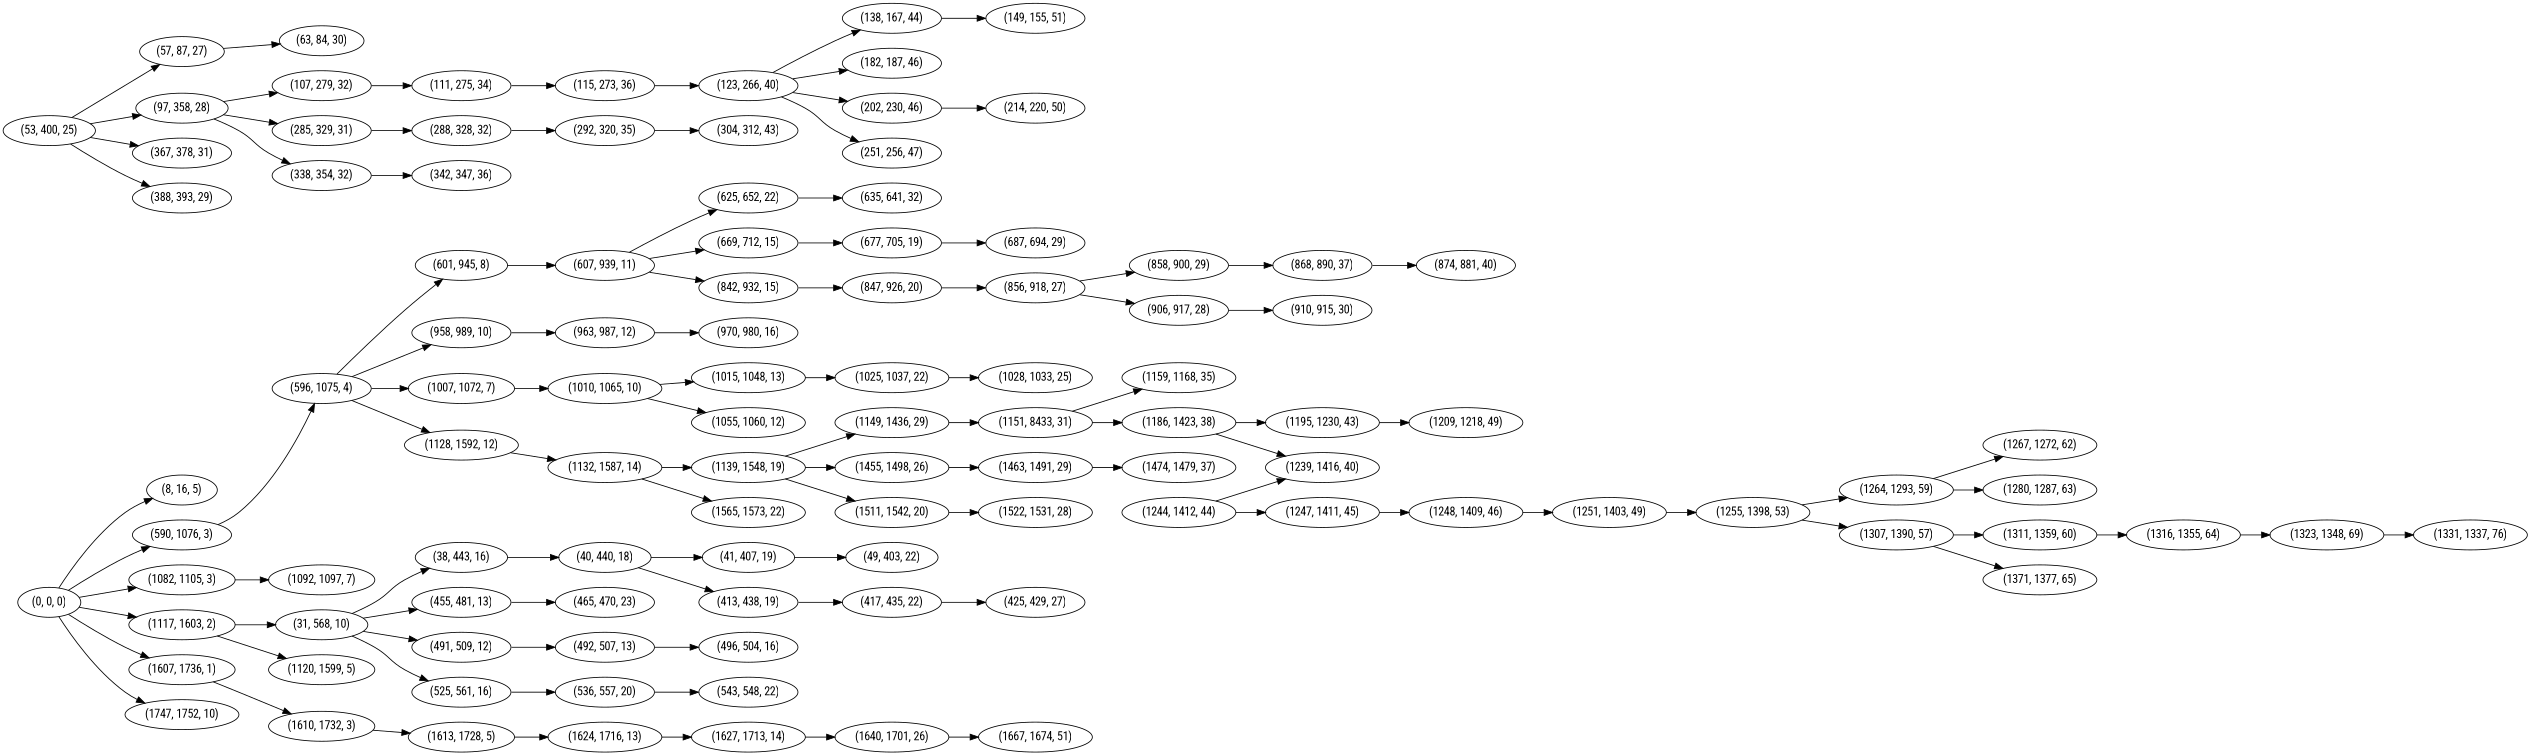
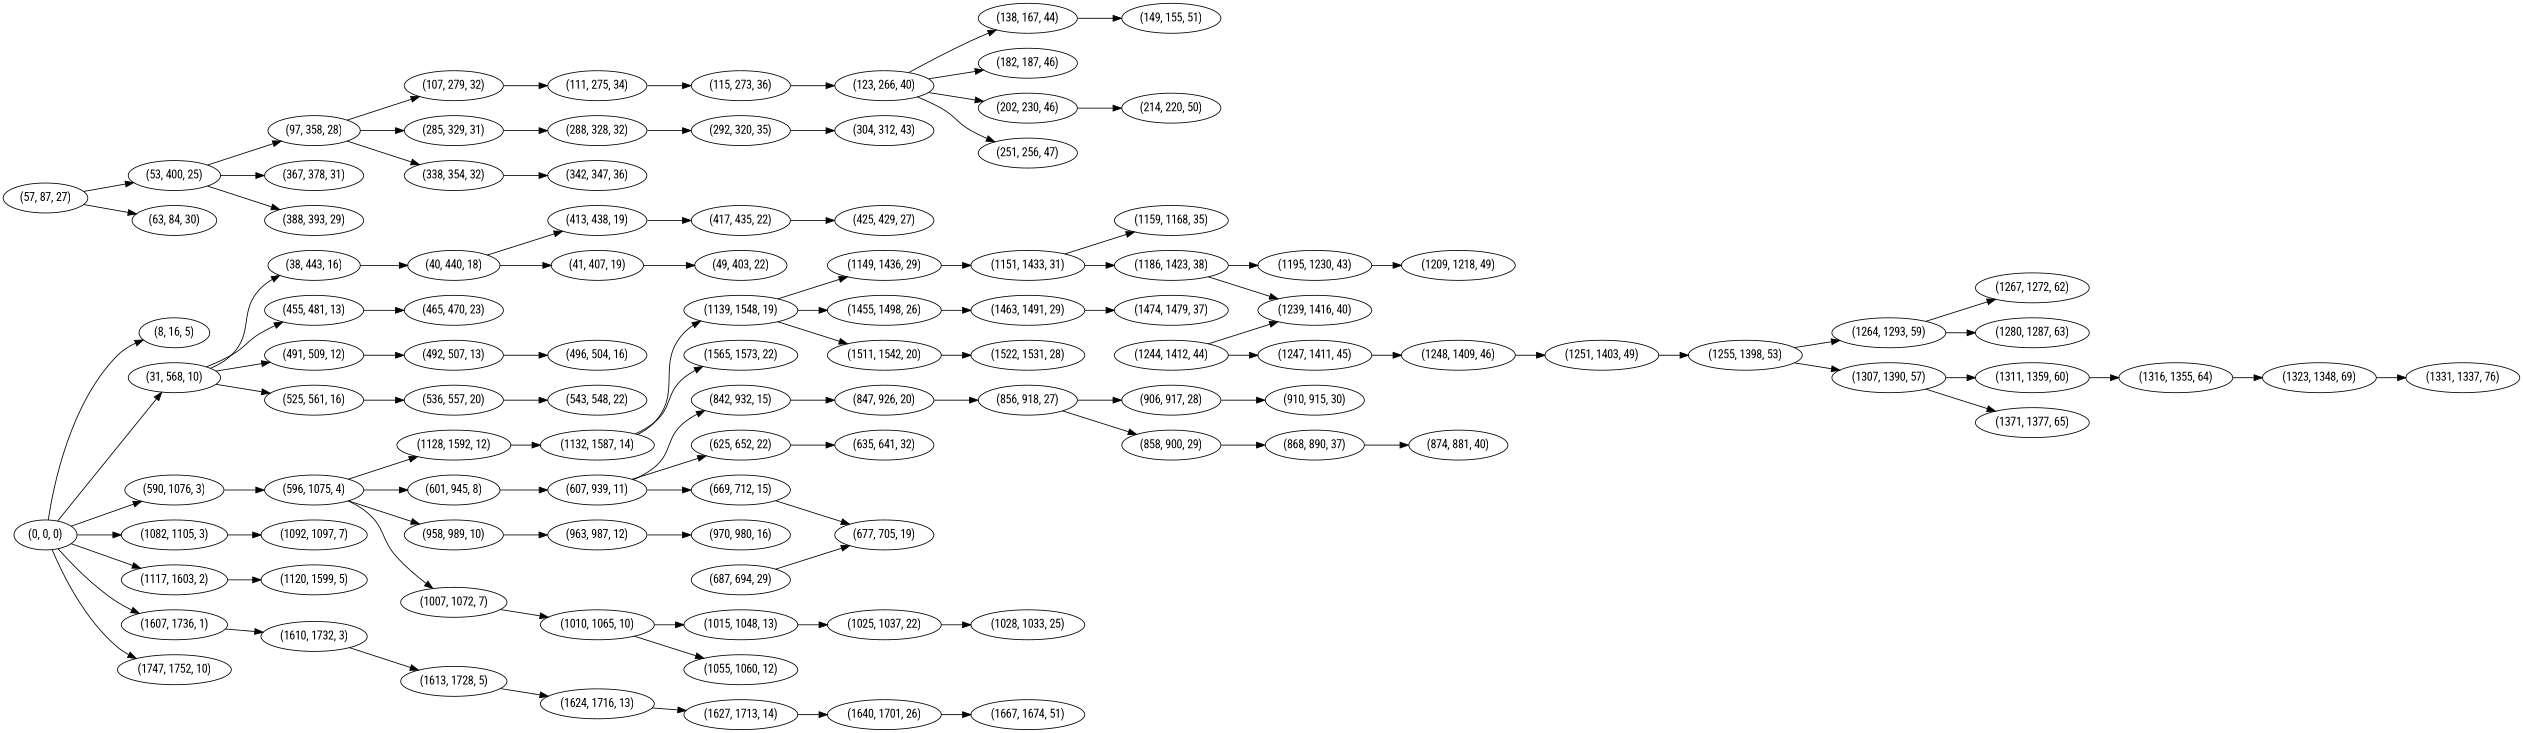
edge "(53, 400, 25)" -> "(57, 87, 27)": reversed
edge "(677, 705, 19)" -> "(687, 694, 29)": reversed
node "(1151, 8433, 31)": label "(1151, 8433, 31)" -> "(1151, 1433, 31)"
edge "(1117, 1603, 2)" -> "(31, 568, 10)": now "(0, 0, 0)" -> "(31, 568, 10)"
